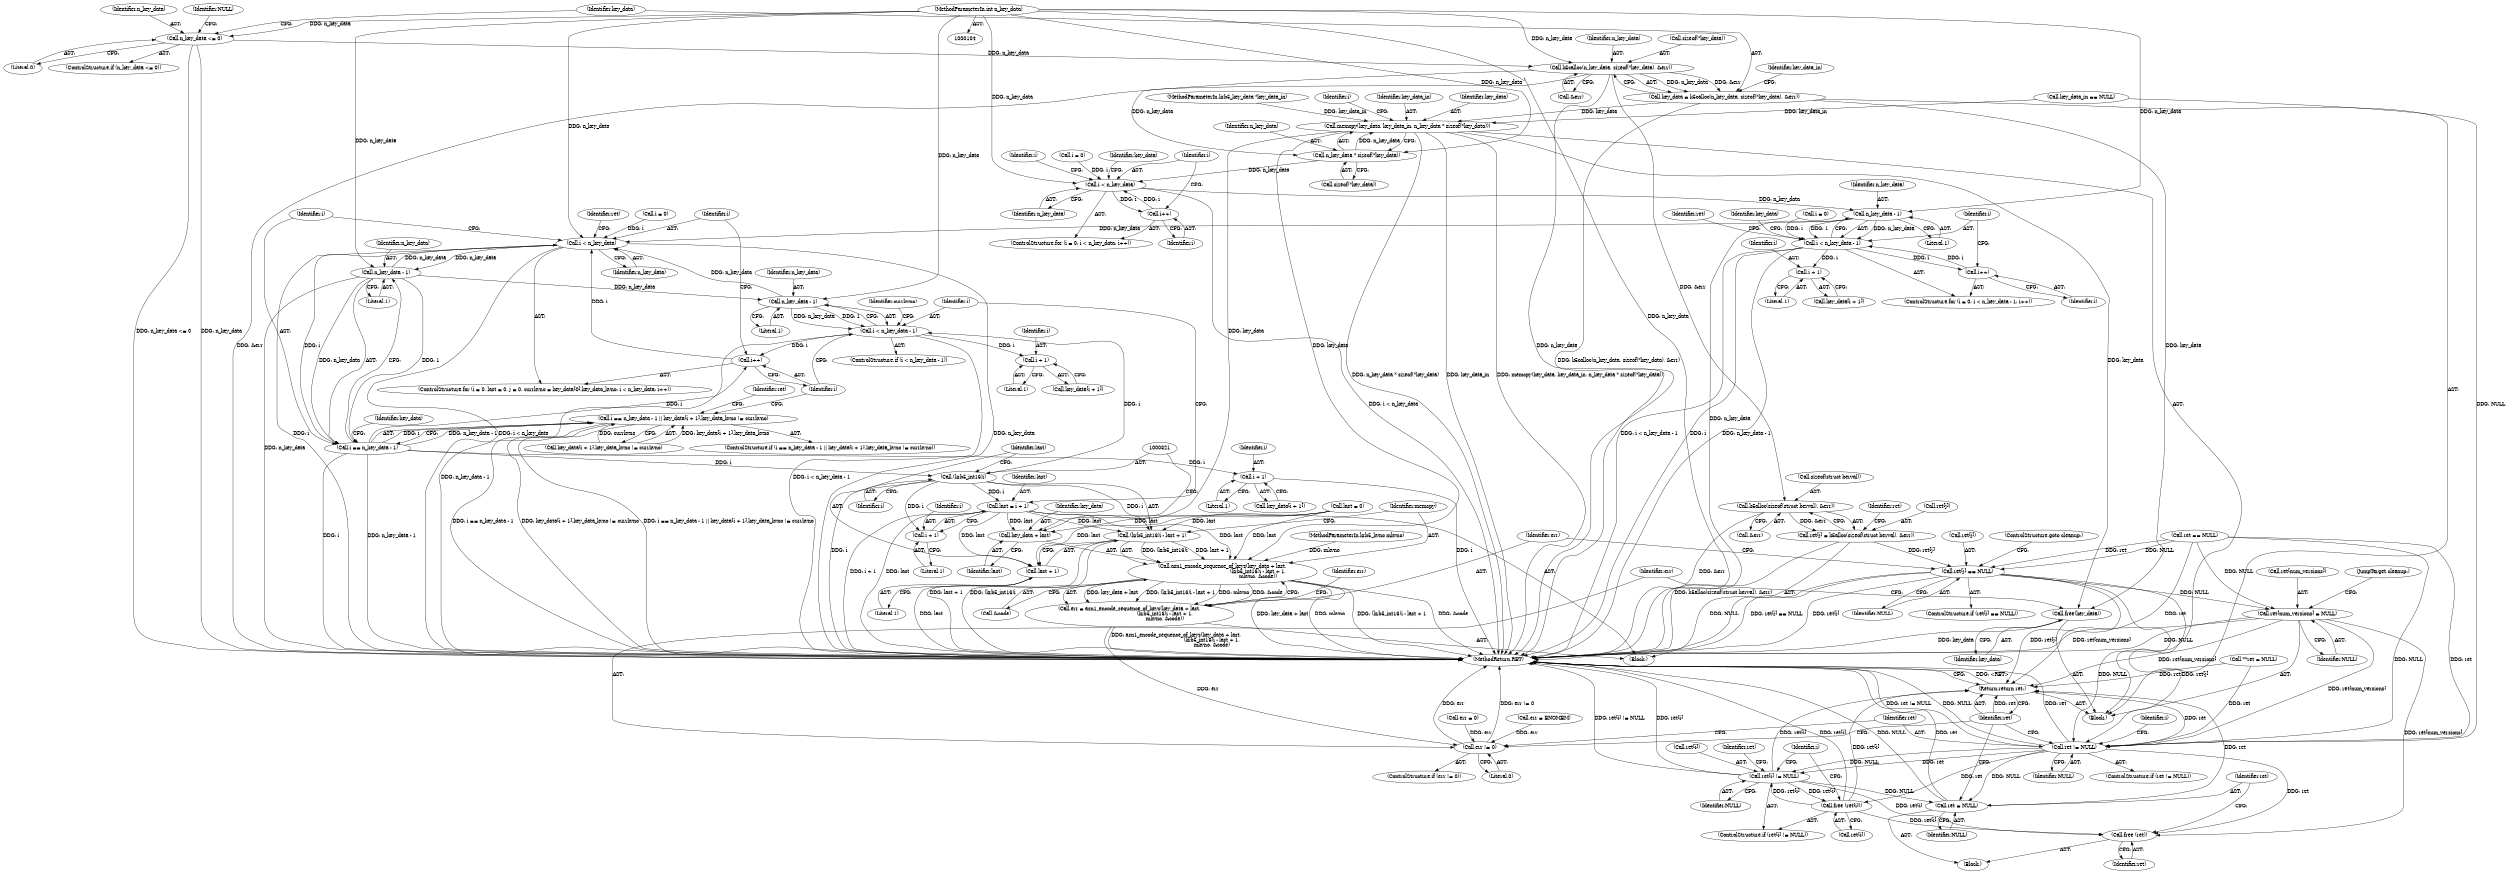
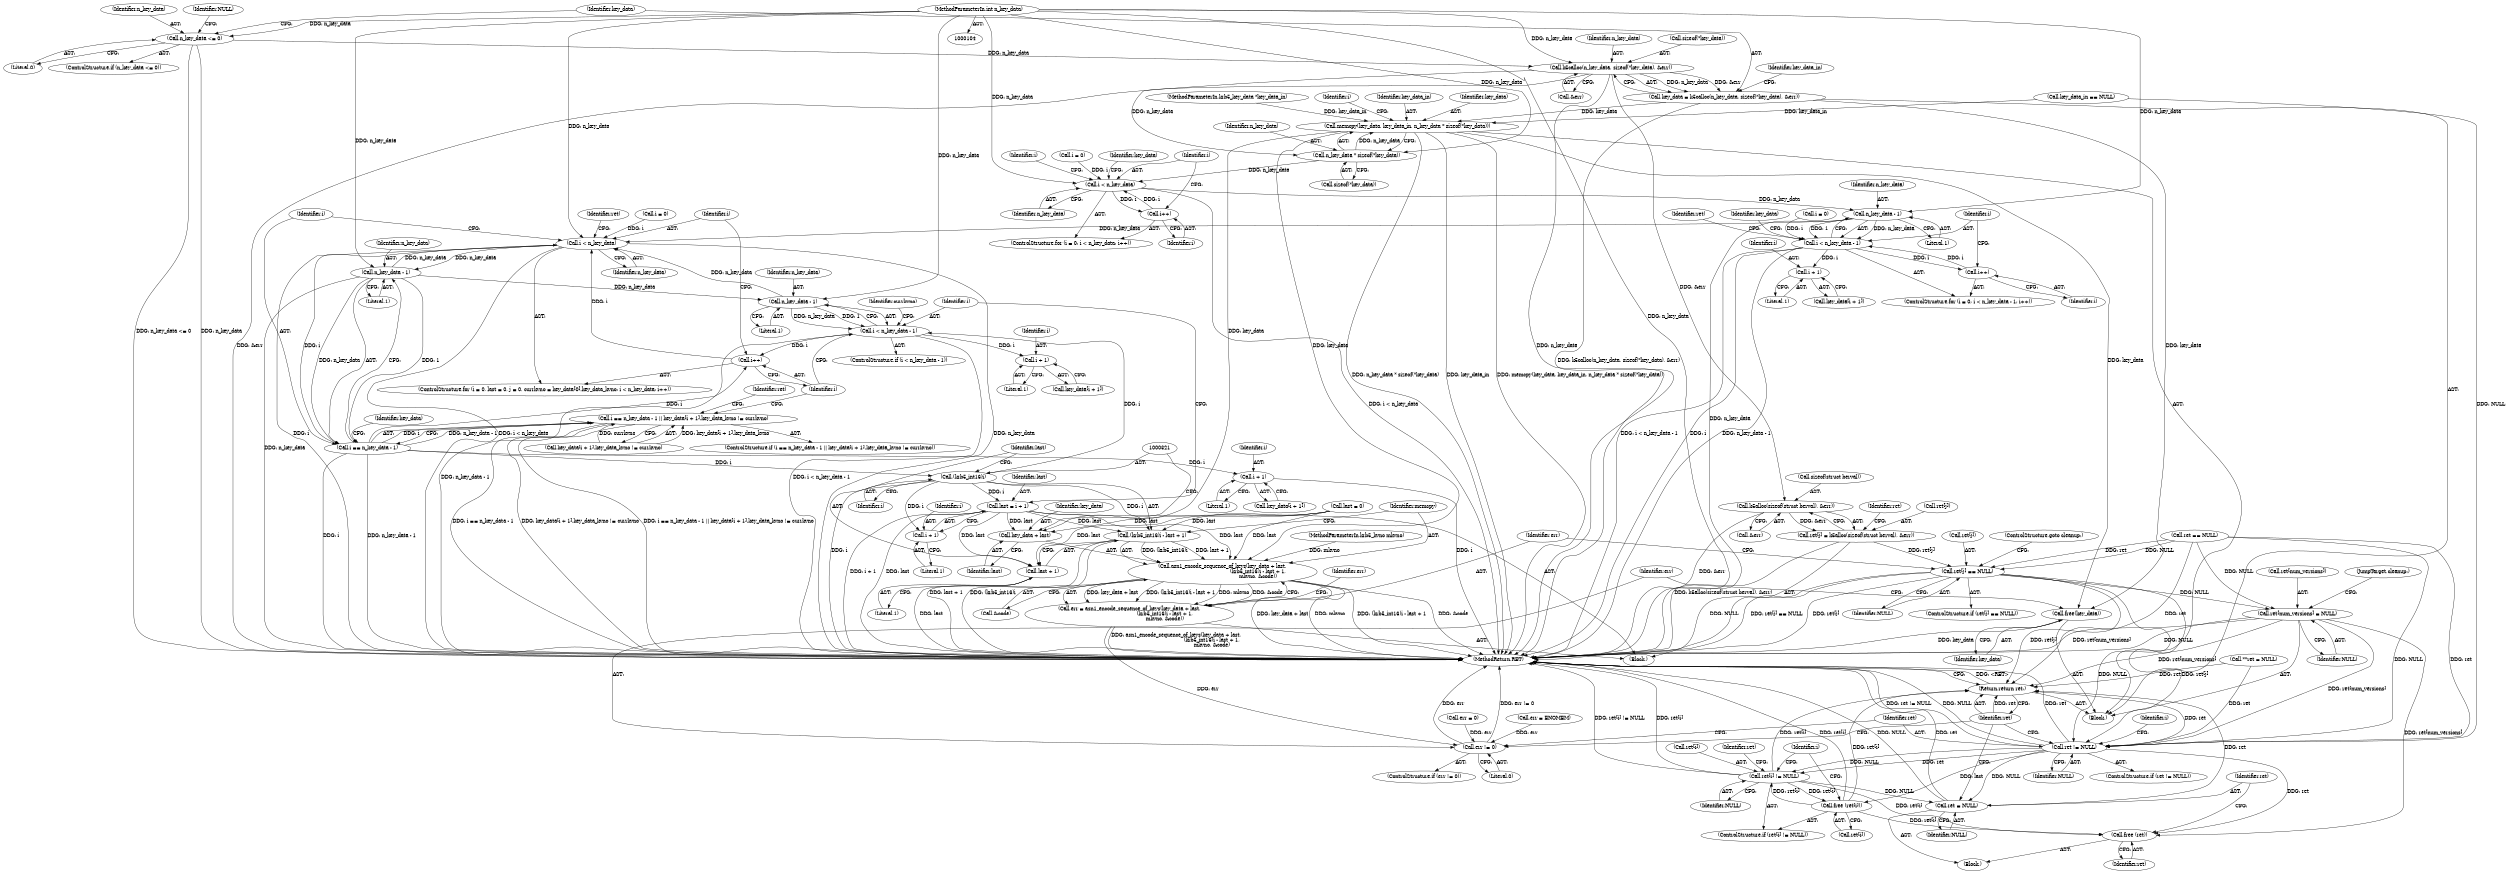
edge "(Call,ret != NULL)" -> "(Call,free (ret[i]))": label "DDG: ret" -> "DDG: last"
